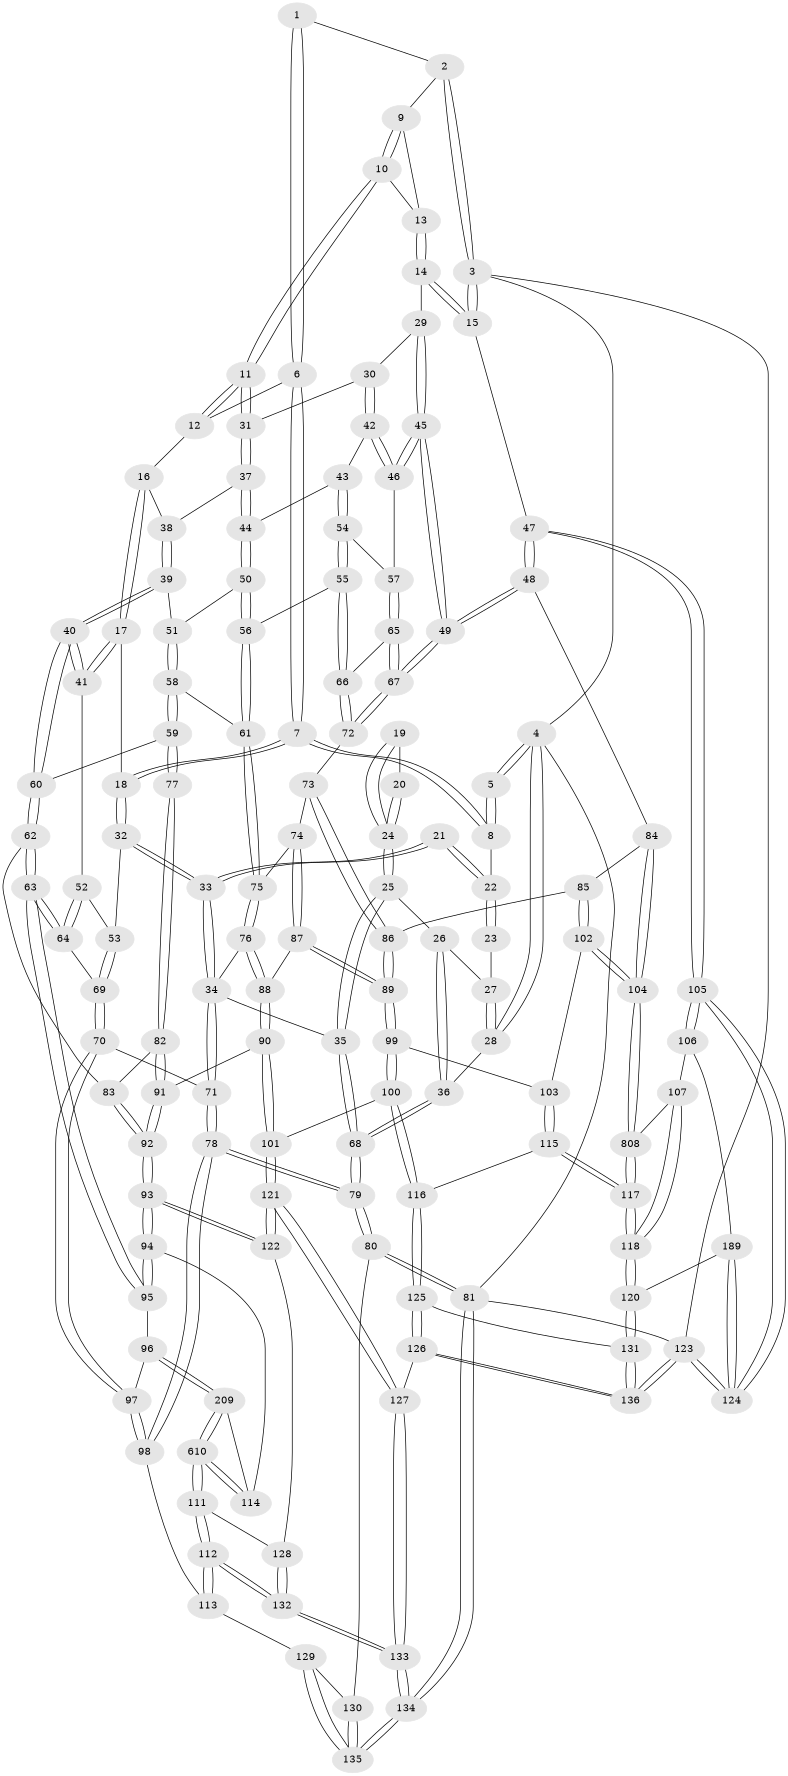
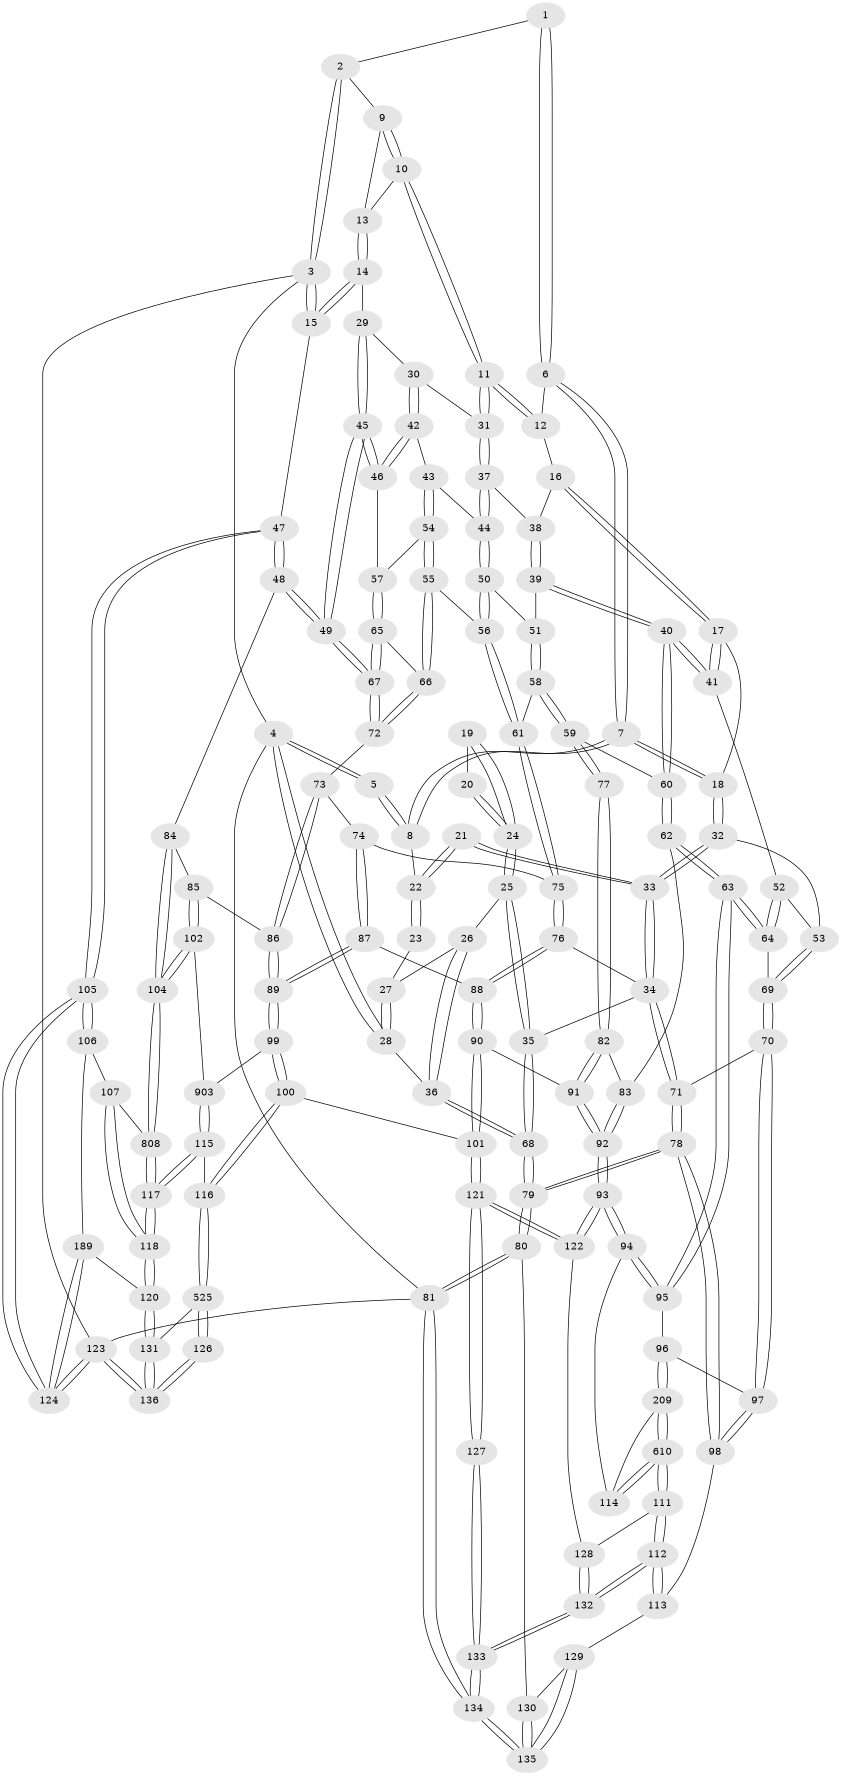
node "103": label "103" -> "903"
node "125": label "125" -> "525"
edge "126" -- "127": removed
